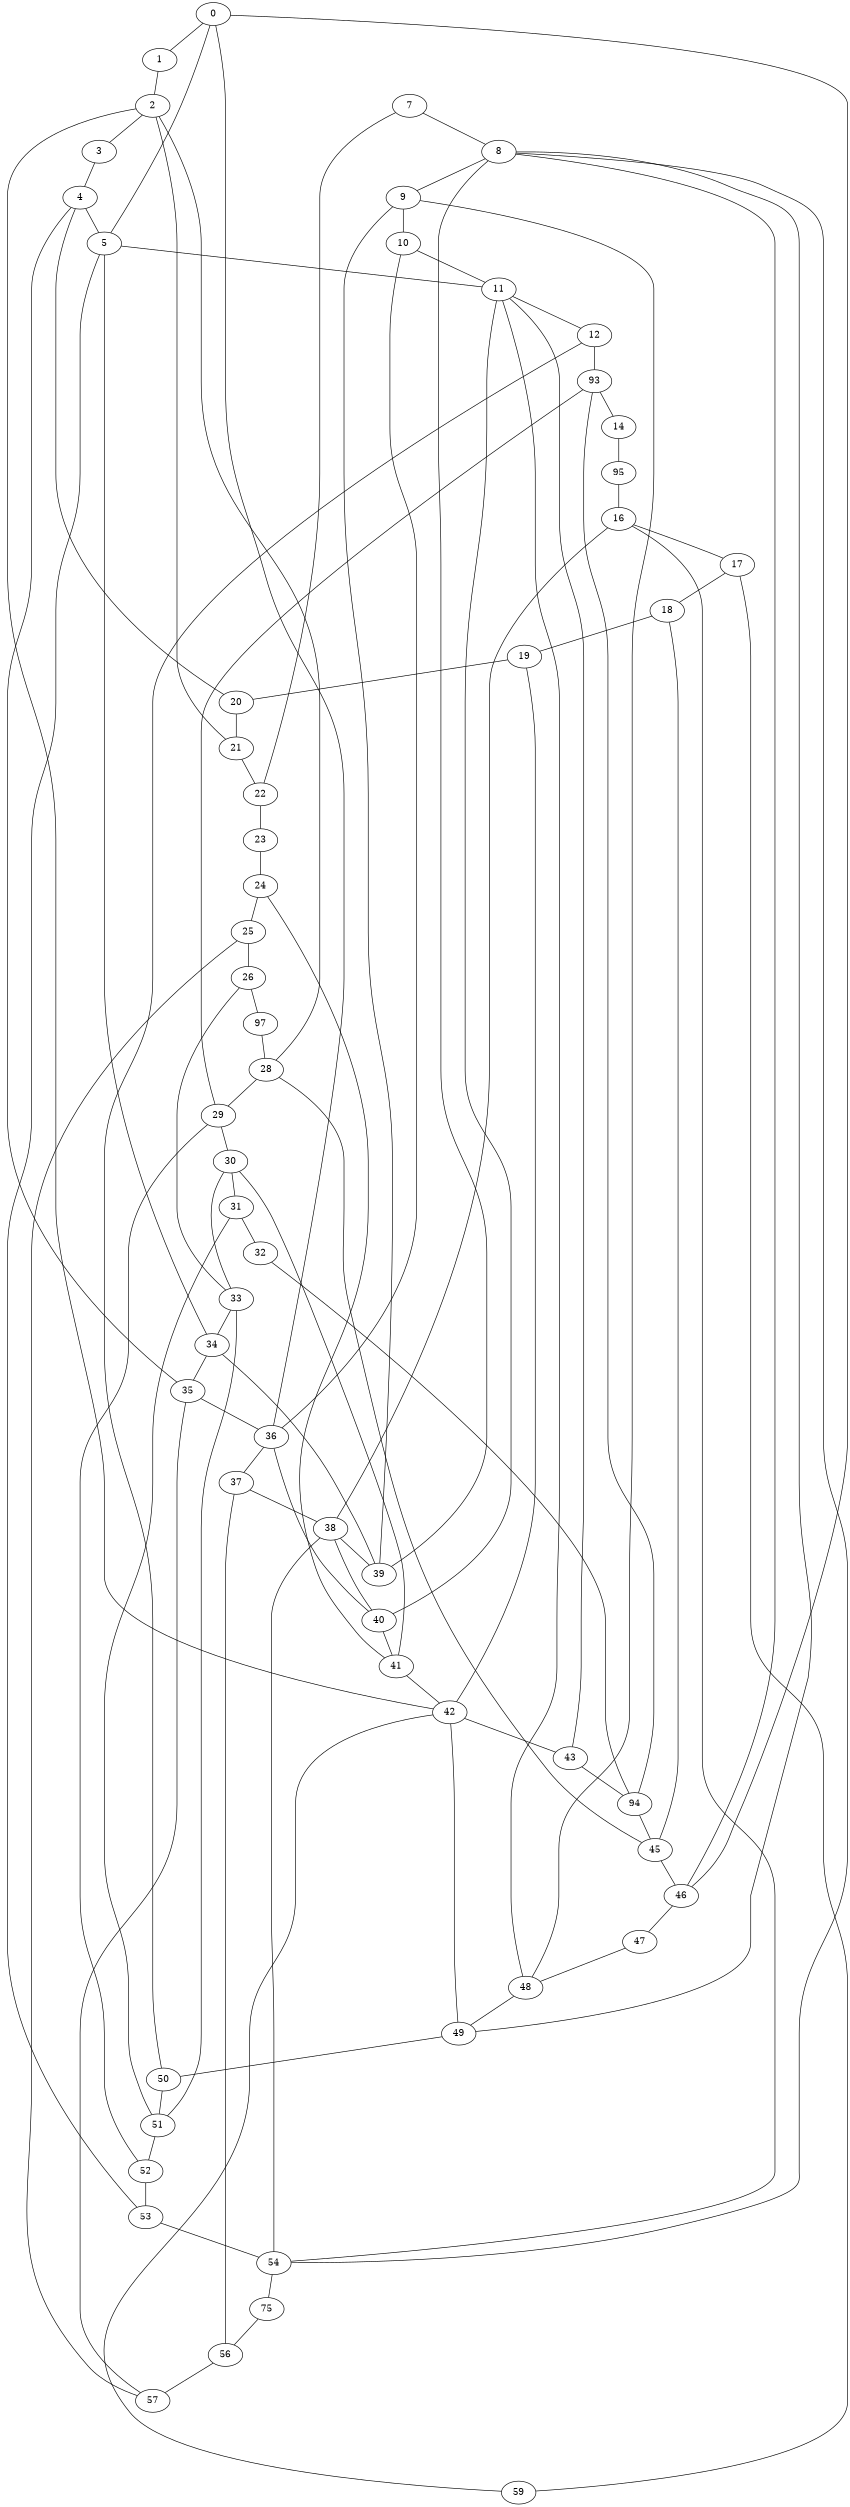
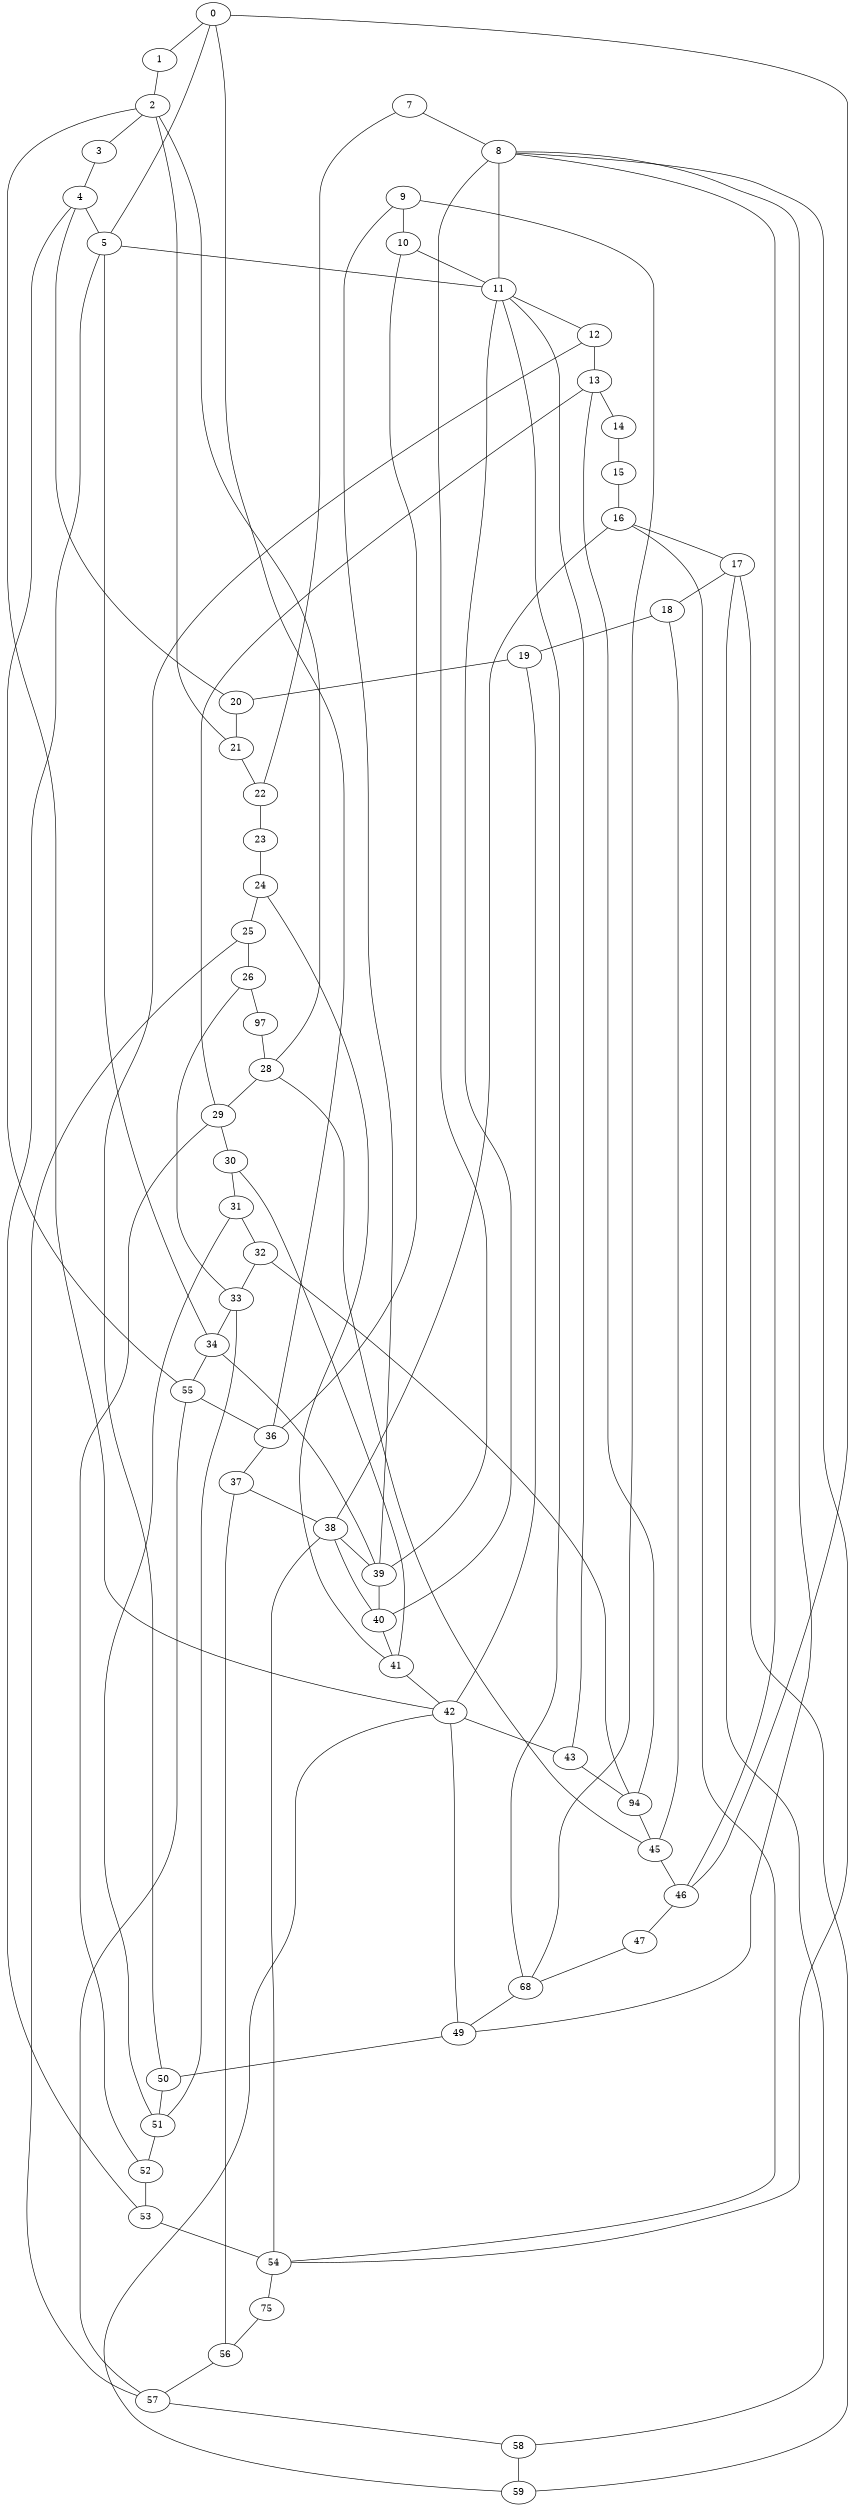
edge "8" -- "9": now "8" -- "11"
node "93": label "93" -> "13"
node "95": label "95" -> "15"
edge "30" -- "33": now "32" -- "33"
node "35": label "35" -> "55"
edge "36" -- "40": now "39" -- "40"
node "48": label "48" -> "68"
node "58": added
